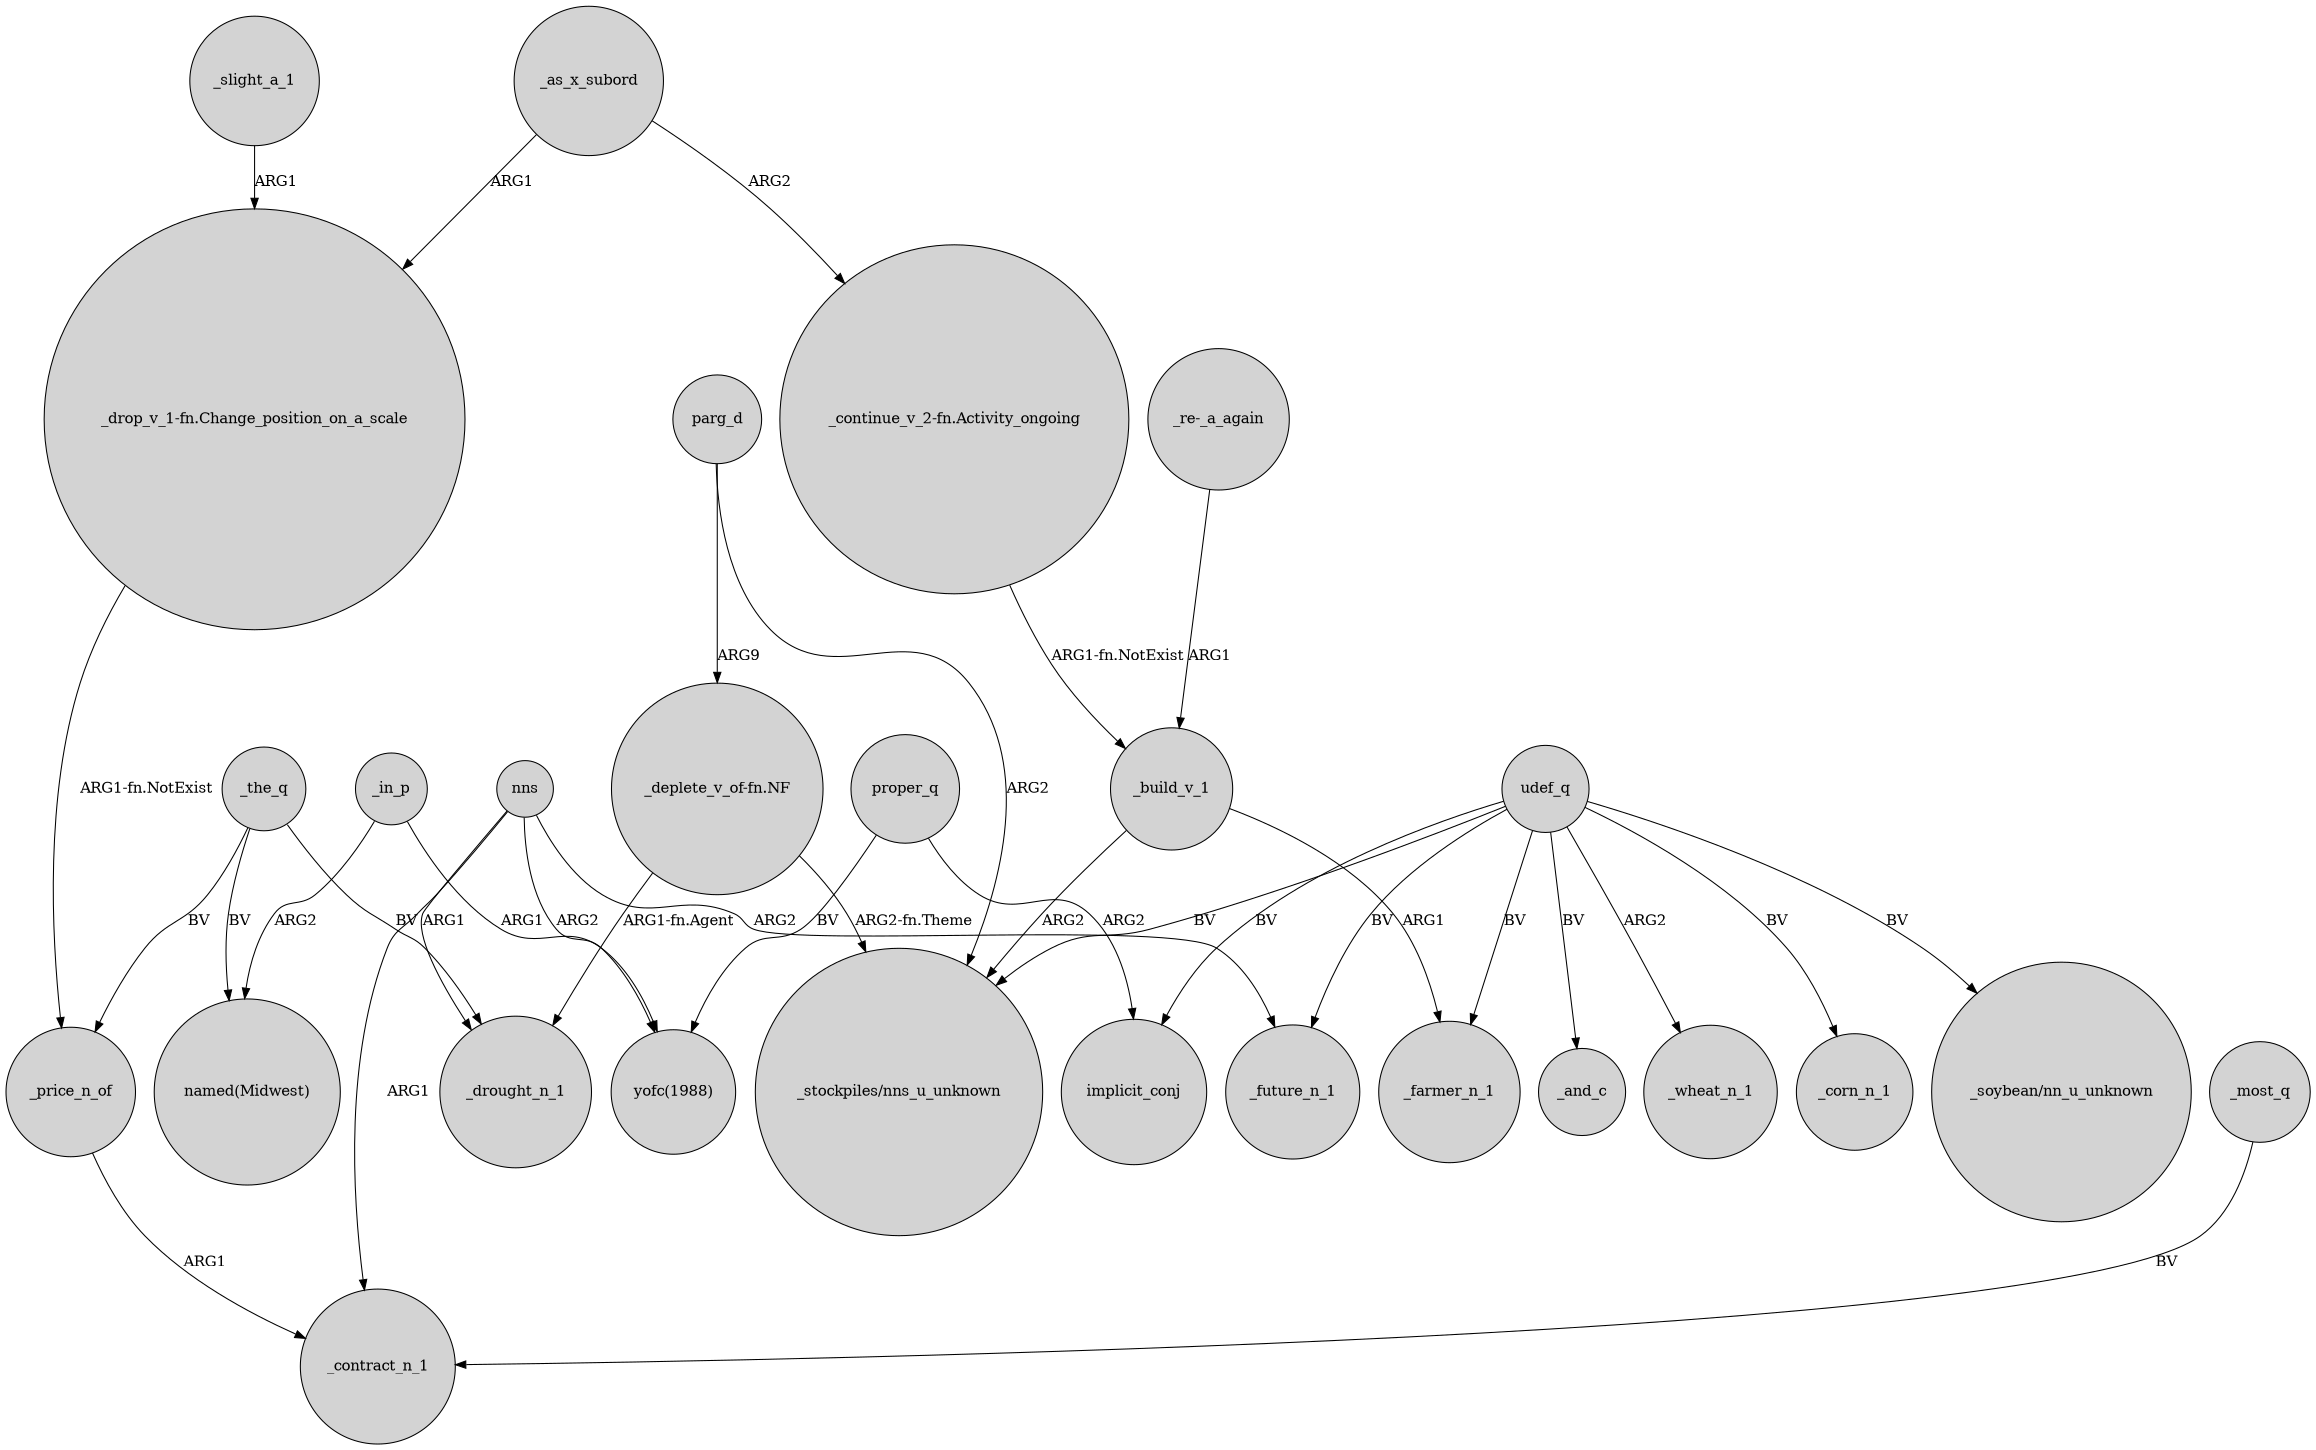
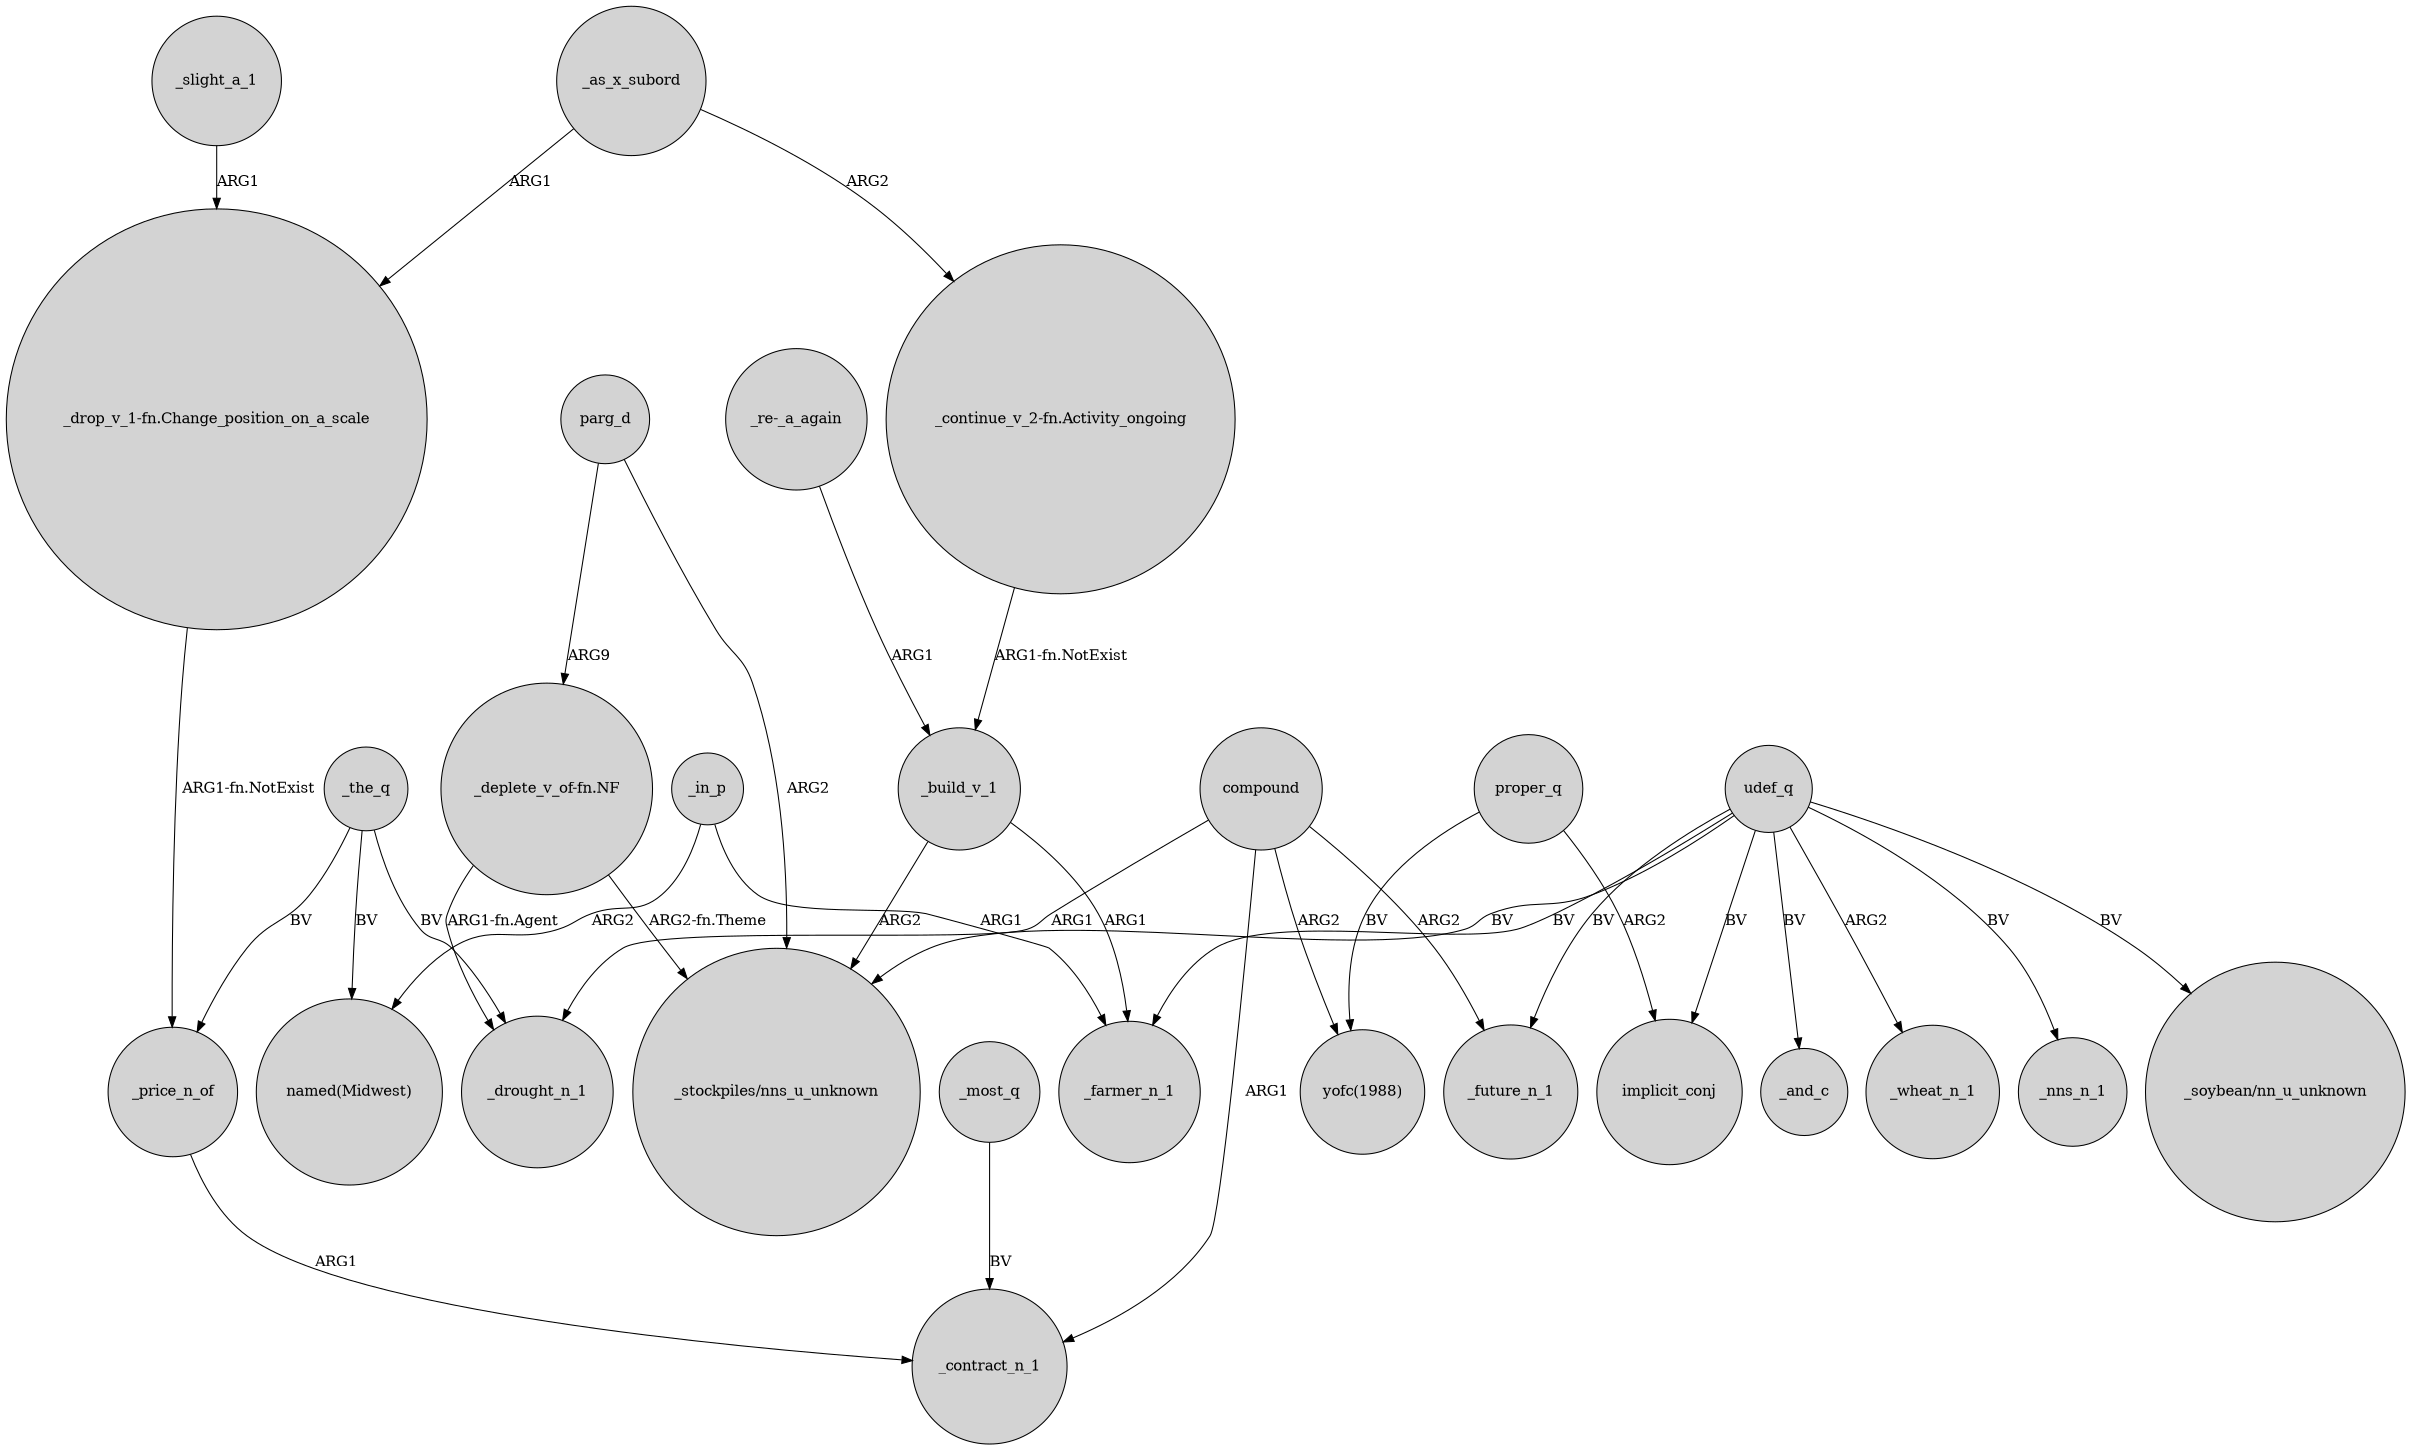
node "nns": label "nns" -> "compound"
edge "_in_p" -> "yofc(1988)": now "_in_p" -> "_farmer_n_1"
node "_corn_n_1": label "_corn_n_1" -> "_nns_n_1"
